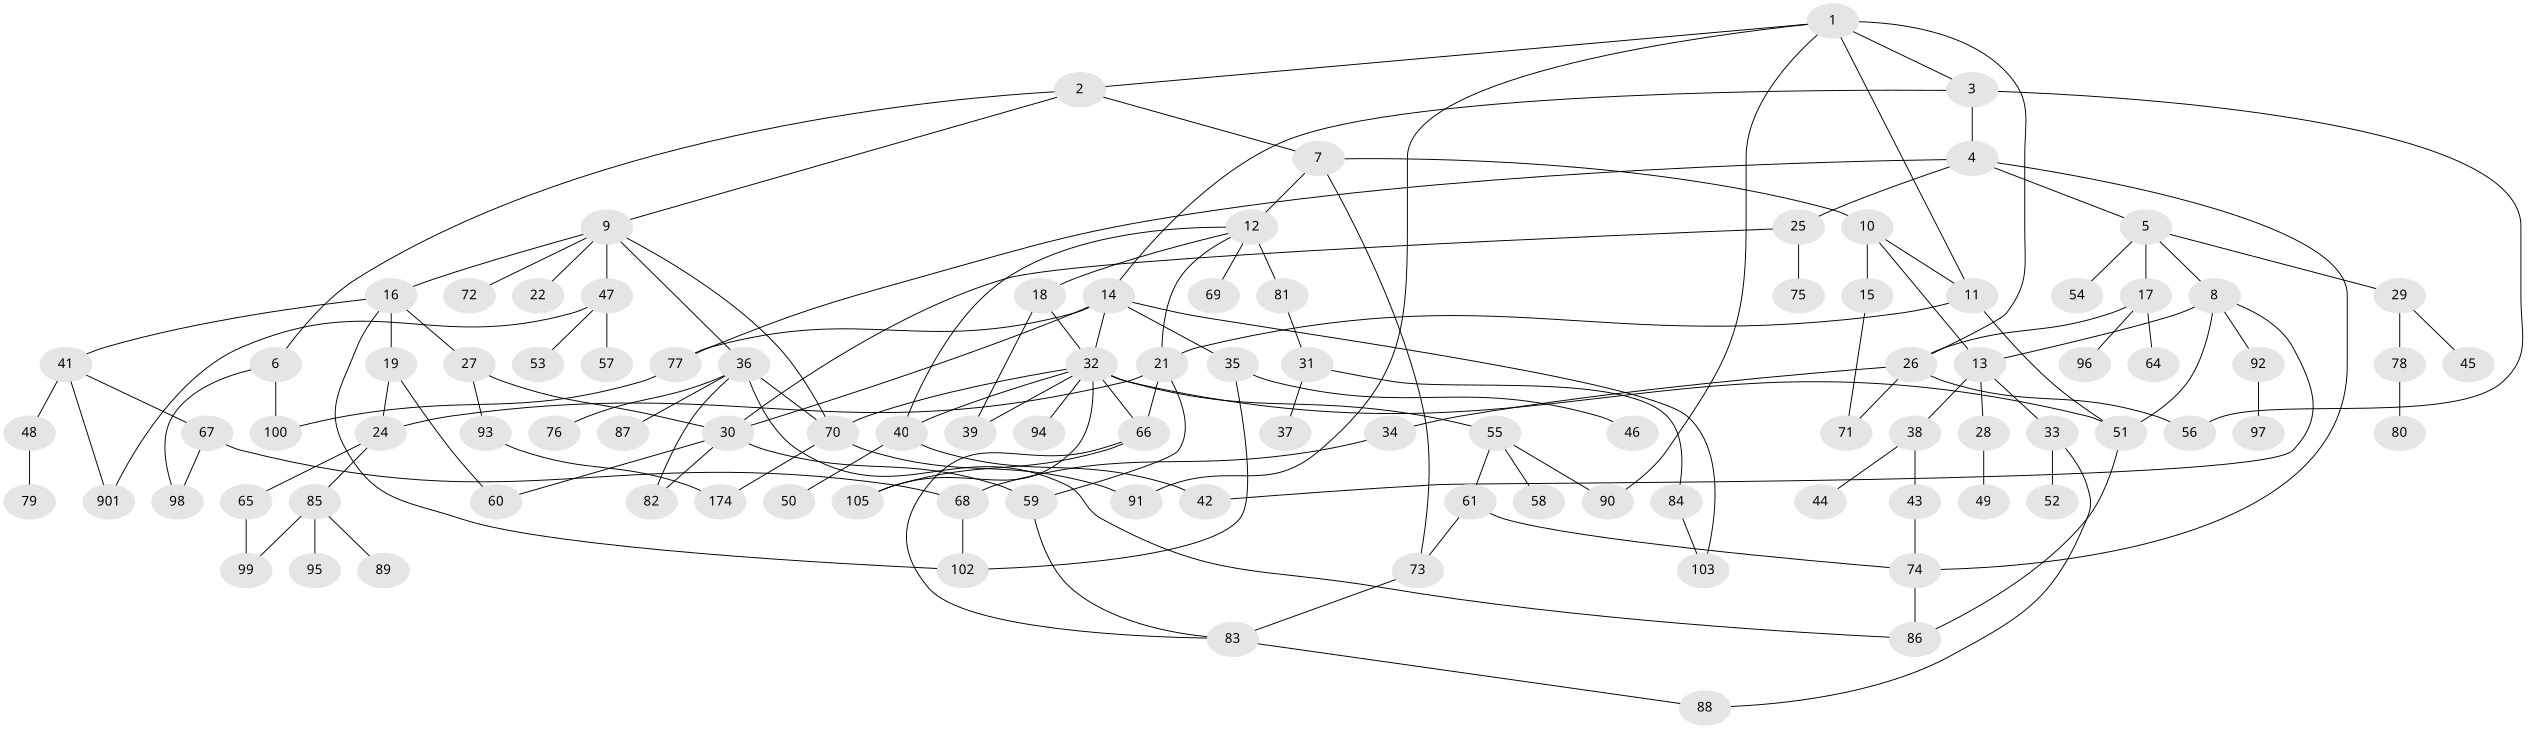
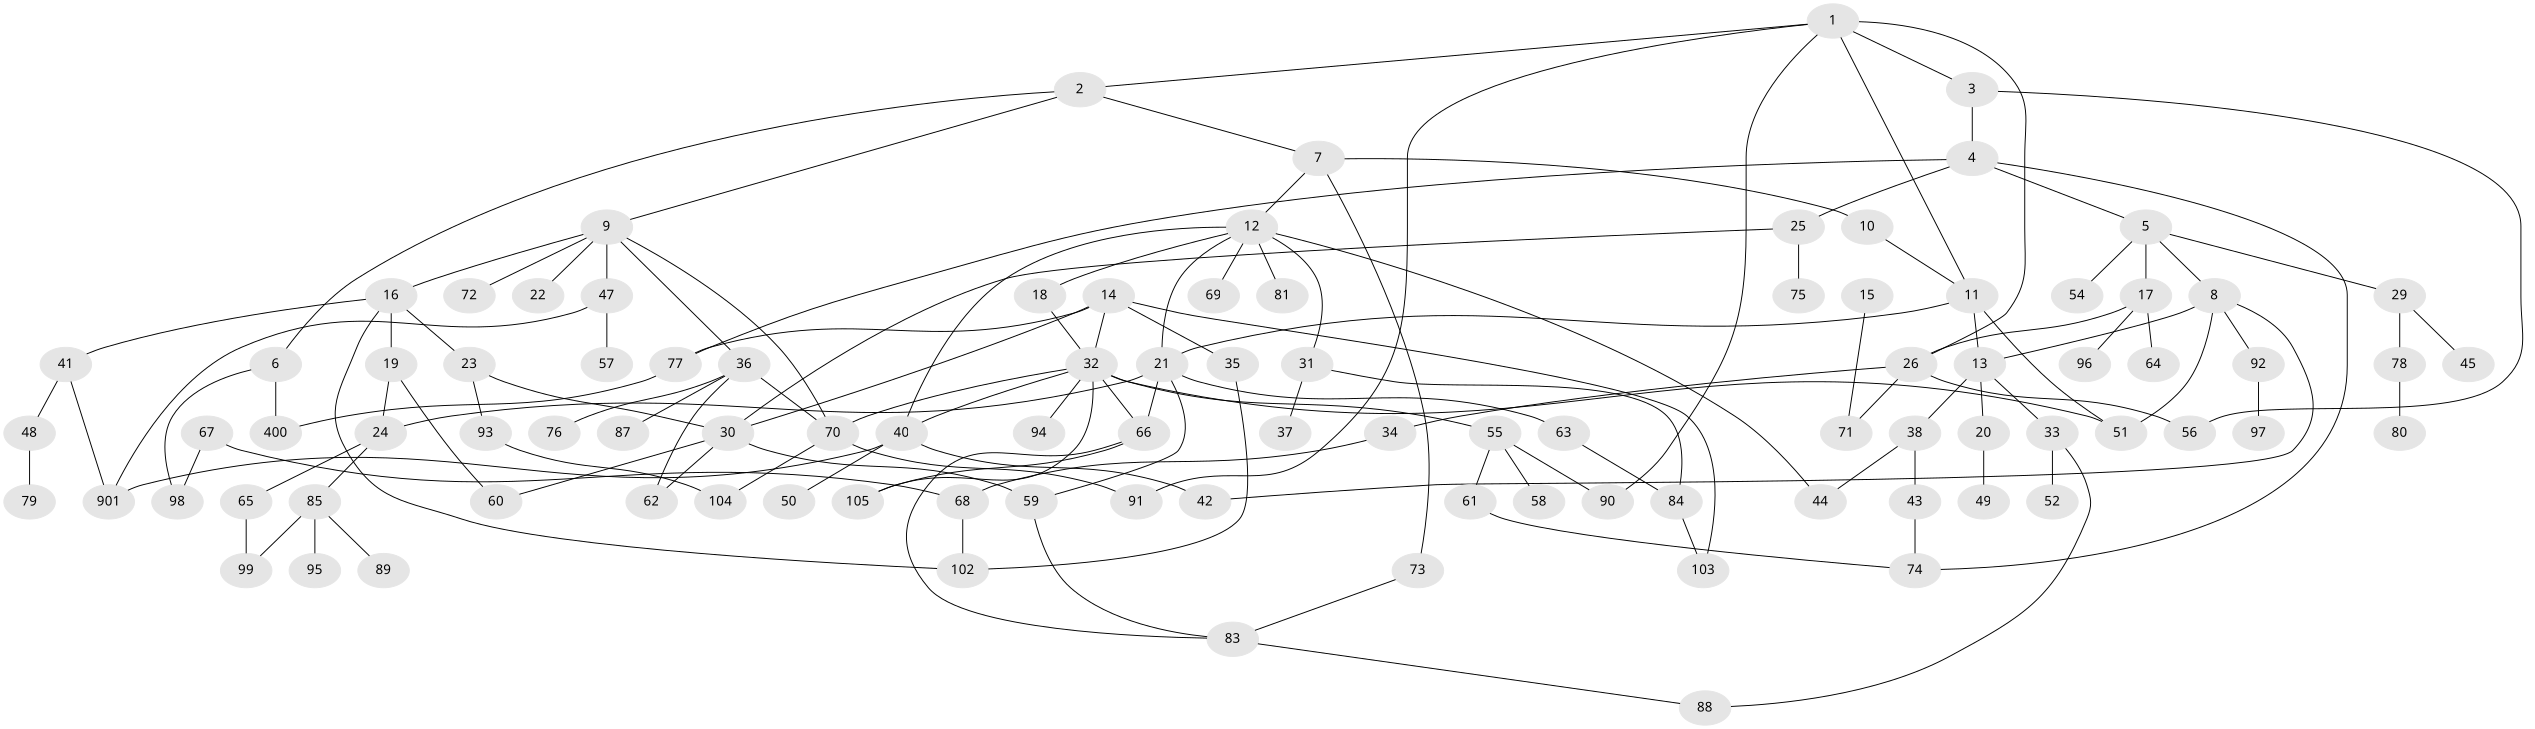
edge "3" -- "14": removed
edge "10" -- "15": removed
edge "10" -- "13": now "11" -- "13"
edge "81" -- "31": now "12" -- "31"
edge "12" -- "44": added
node "27": label "27" -> "23"
node "53": removed
edge "41" -- "67": removed
node "100": label "100" -> "400"
node "39": removed
node "63": added
node "46": removed
node "28": label "28" -> "20"
edge "40" -- "901": added
node "82": label "82" -> "62"
node "174": label "174" -> "104"
edge "61" -- "73": removed
node "86": removed
